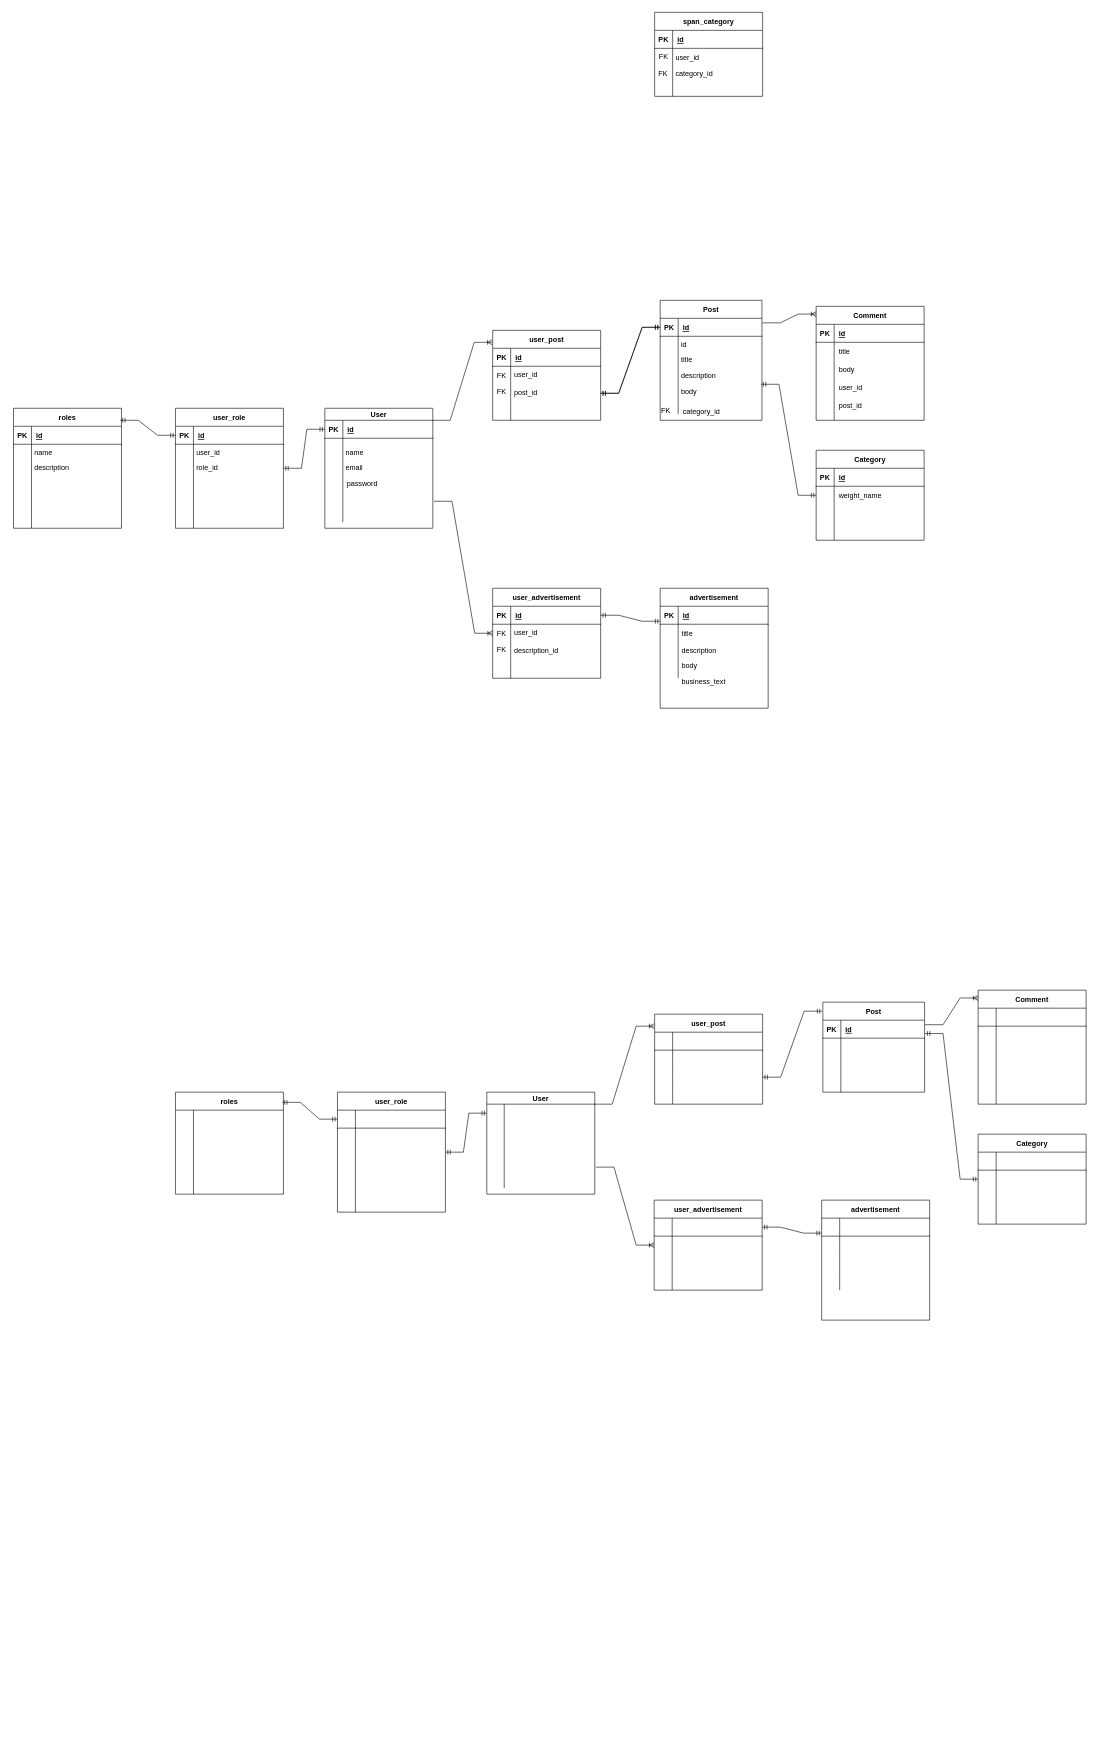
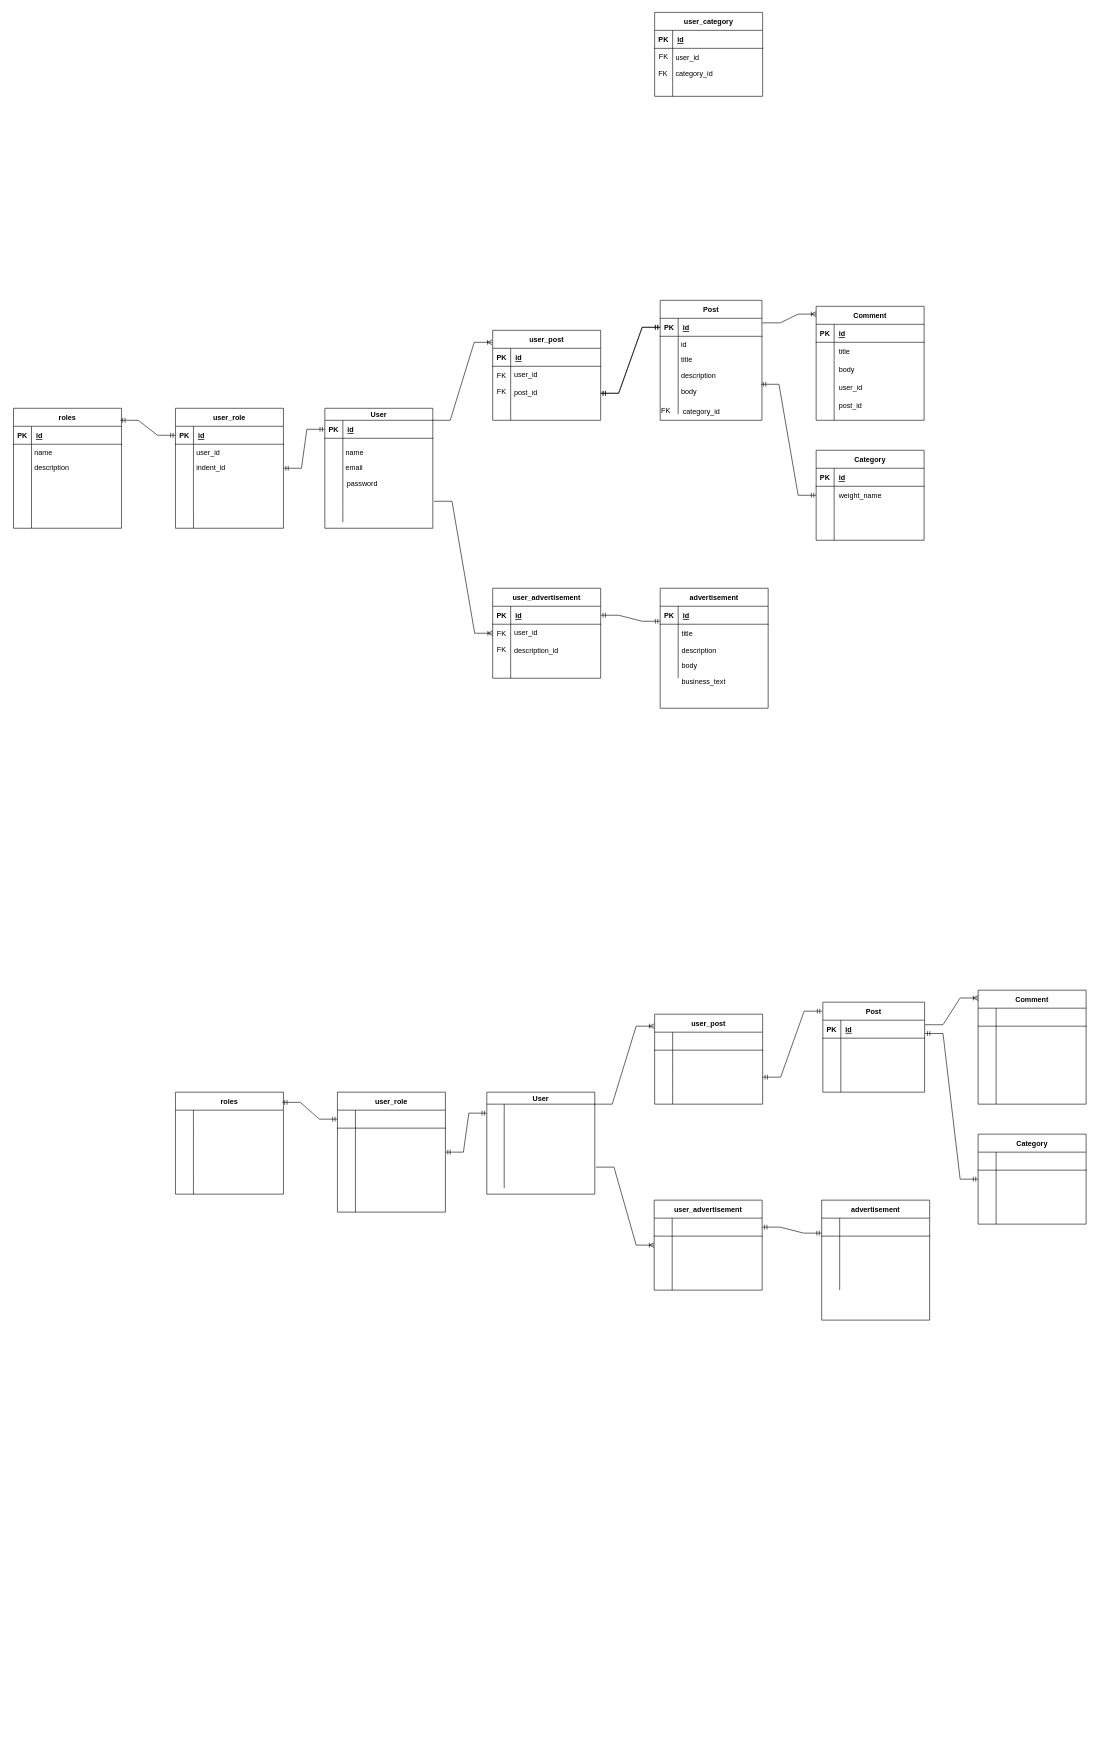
node "span_category": label "span_category" -> "user_category"
node "role_id": label "role_id" -> "indent_id"
